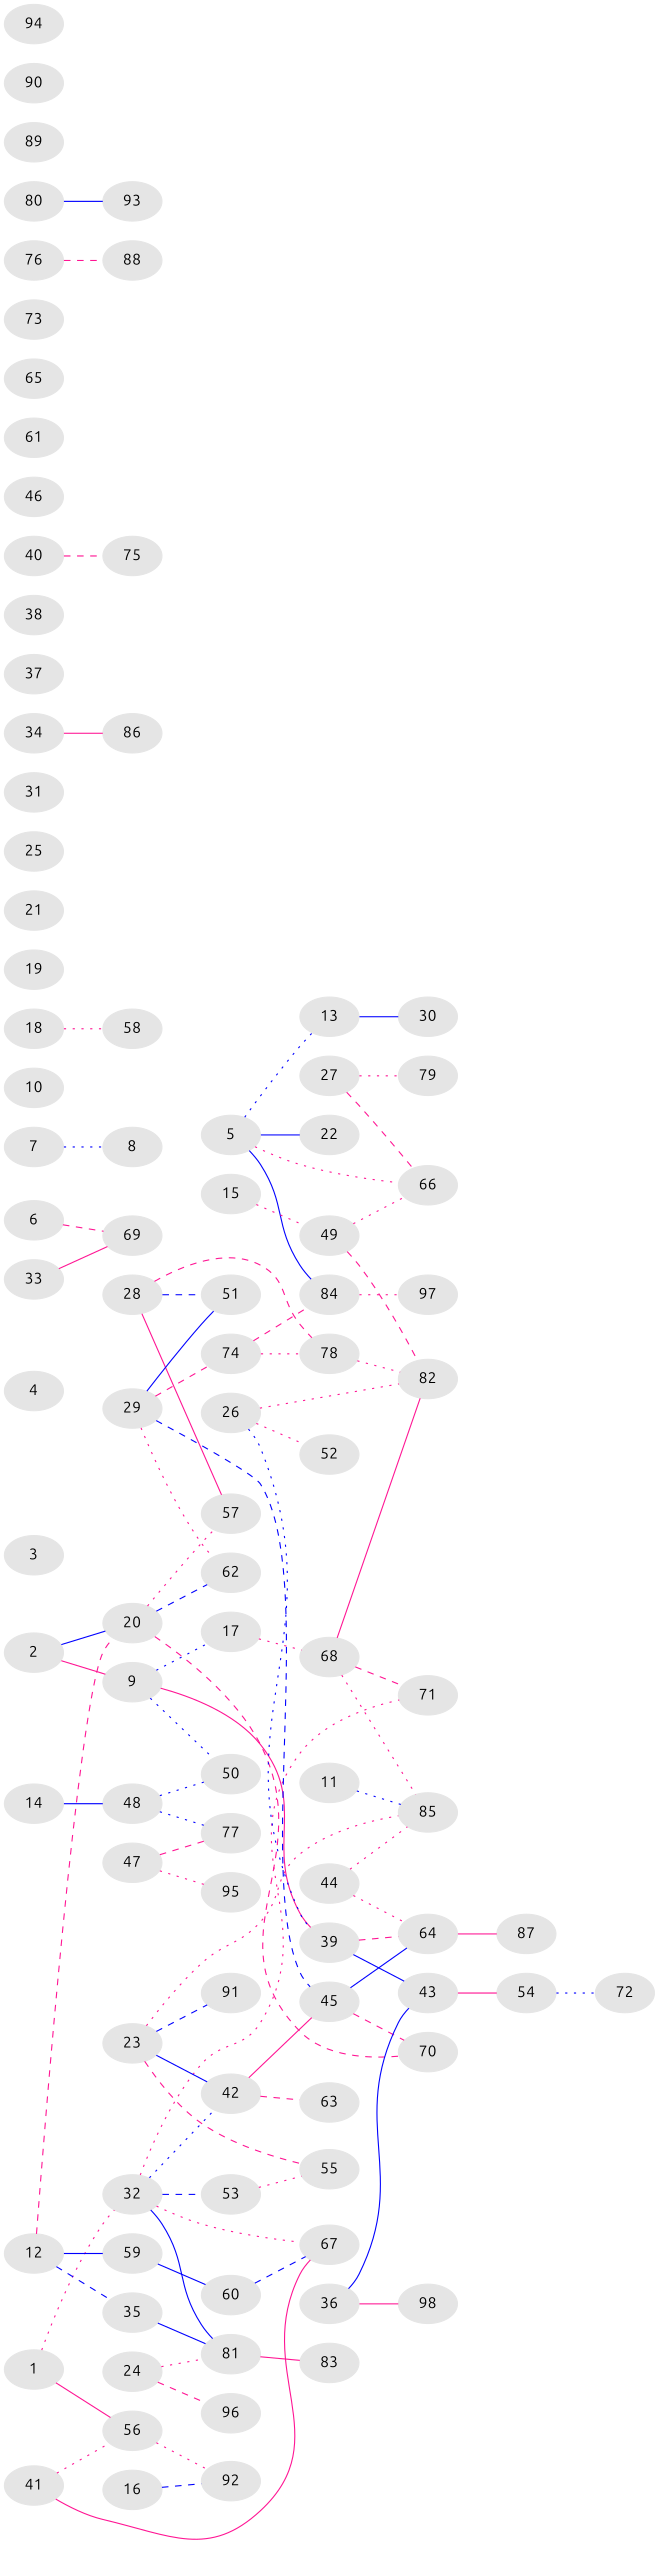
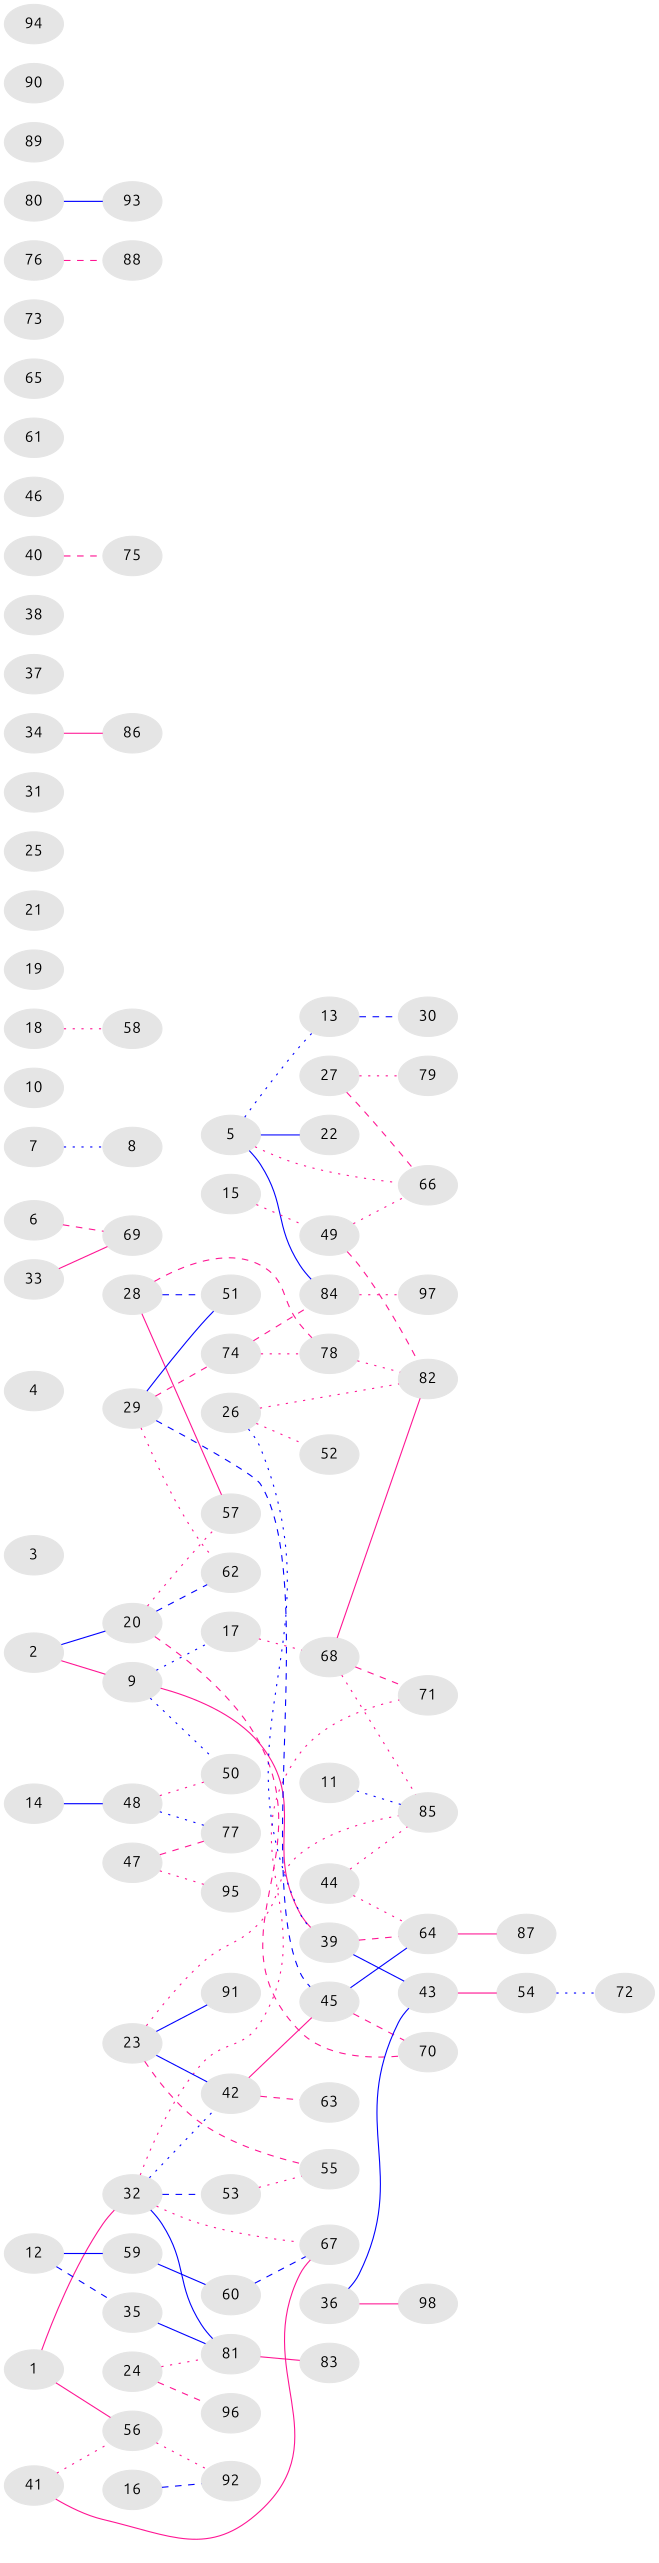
edge "13" -- "30": style solid -> dashed
edge "50" -- "48": color blue -> deeppink
edge "20" -- "12": removed
edge "91" -- "23": style dashed -> solid
edge "32" -- "1": style dotted -> solid
